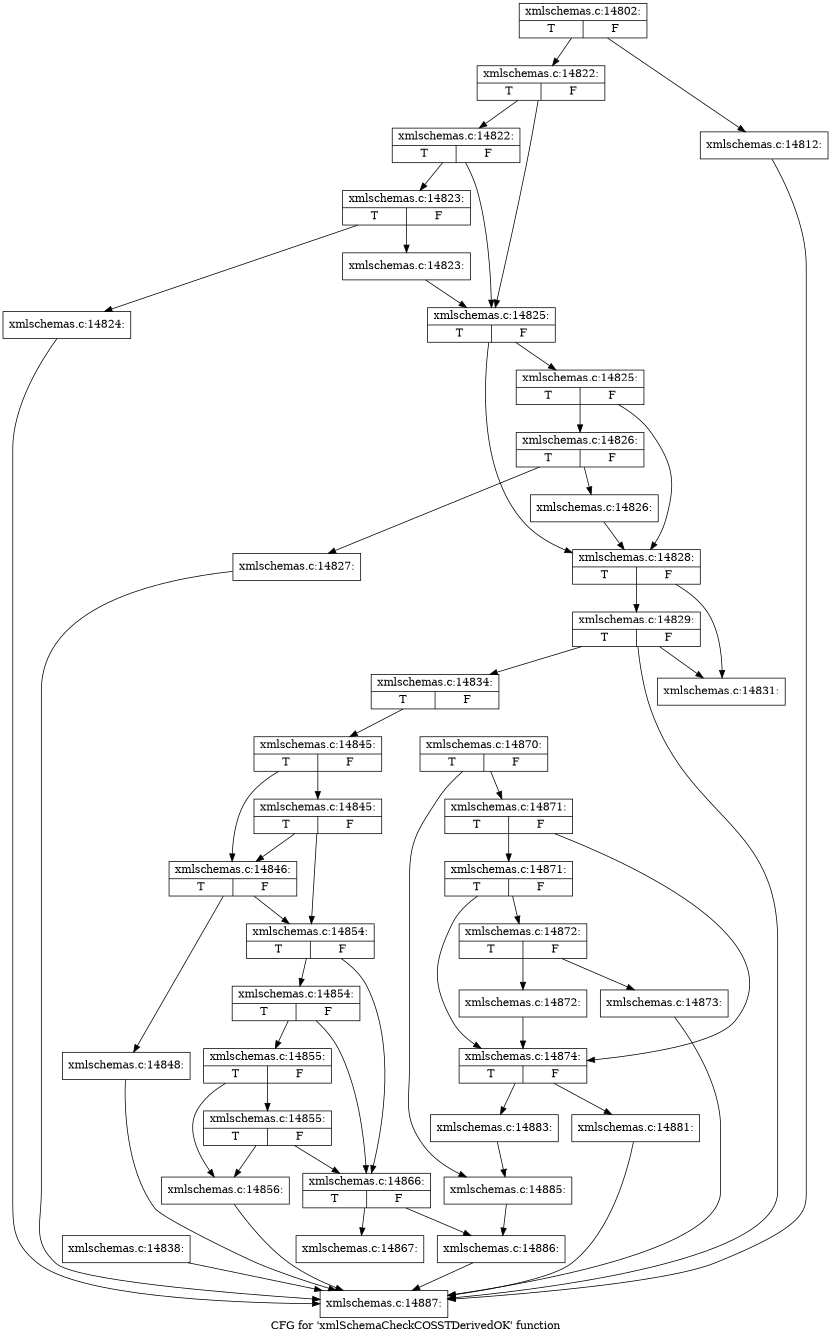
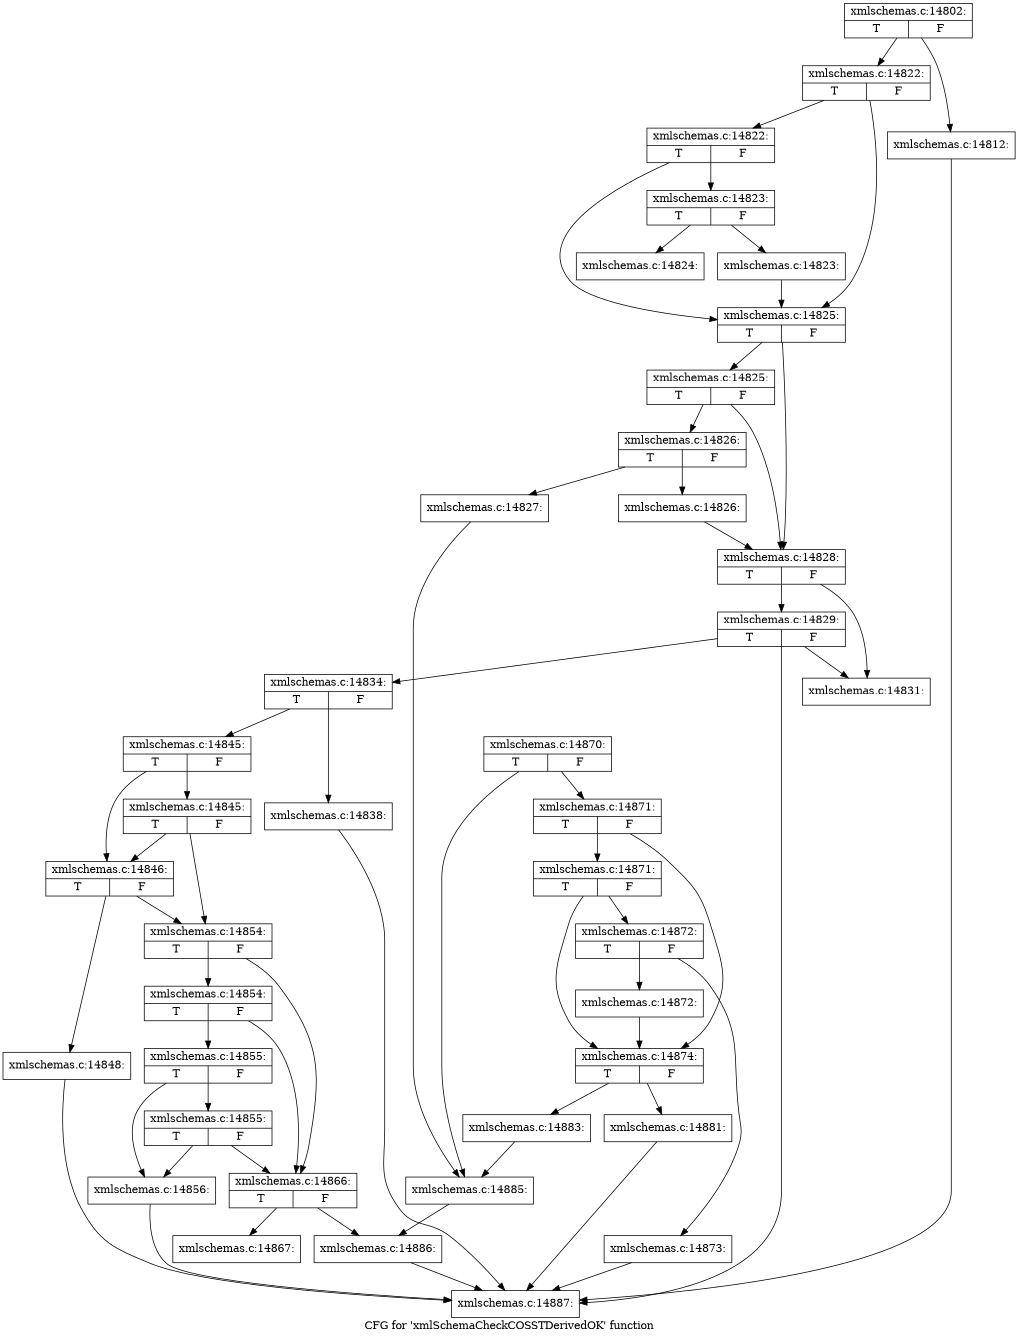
edge "xmlschemas.c:14834:" -> "xmlschemas.c:14838:": added
edge "xmlschemas.c:14824:" -> "xmlschemas.c:14887:": removed
edge "xmlschemas.c:14827:" -> "xmlschemas.c:14887:": now "xmlschemas.c:14827:" -> "xmlschemas.c:14885:"
